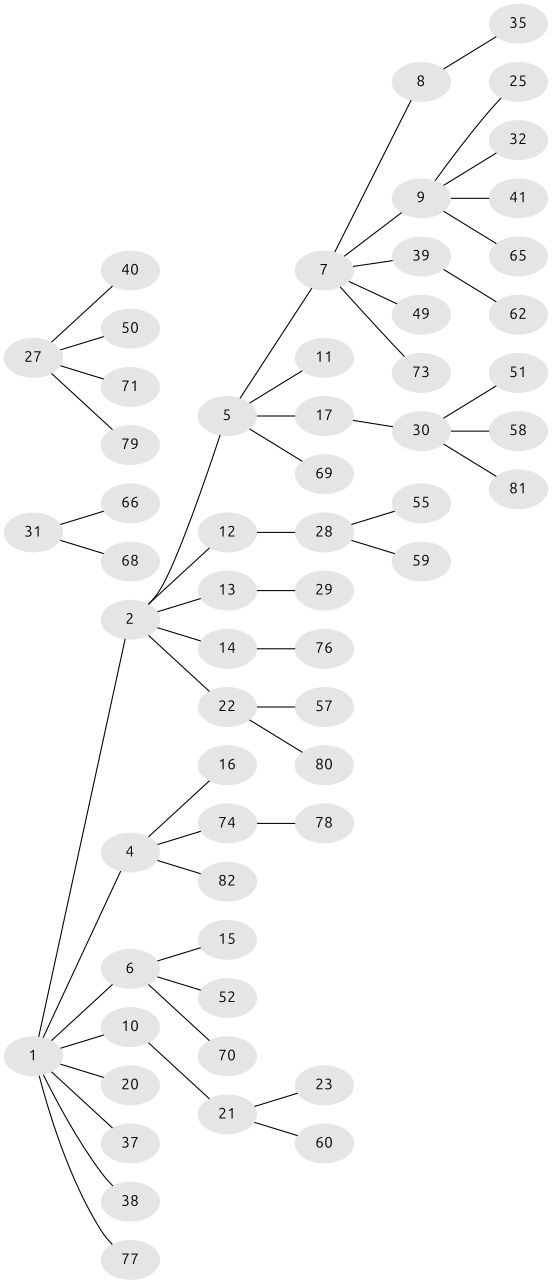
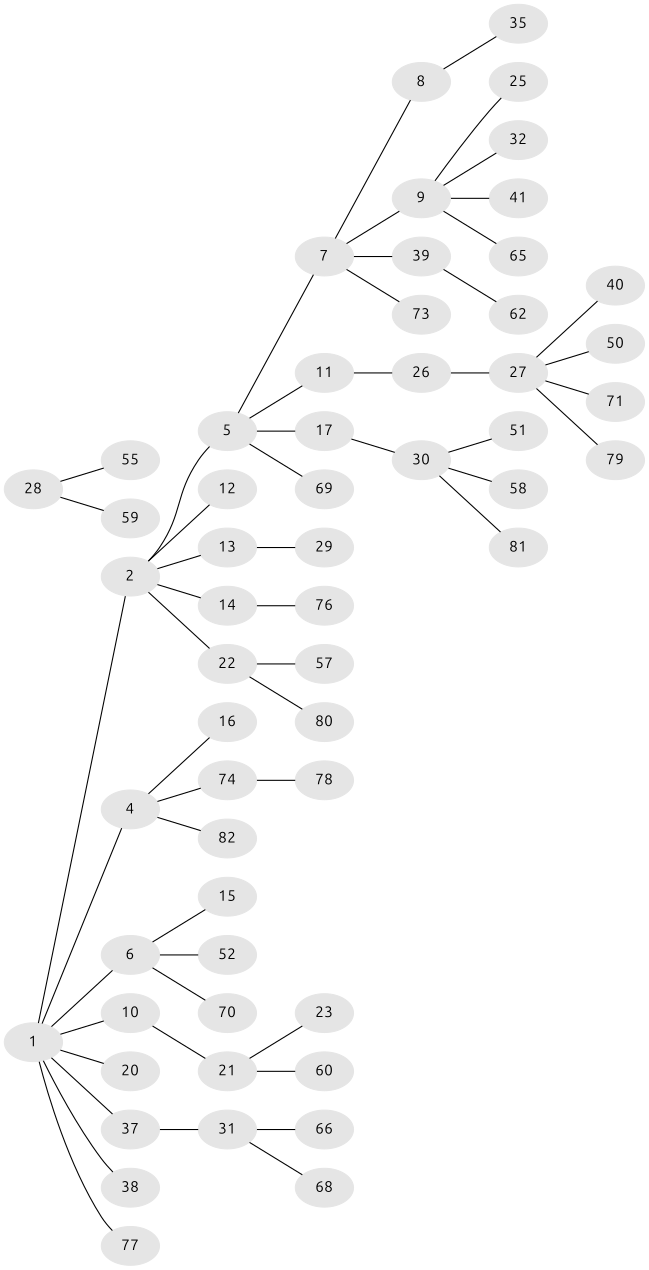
node "49": removed
node "26": added
edge "12" -- "28": removed
edge "37" -- "31": added
